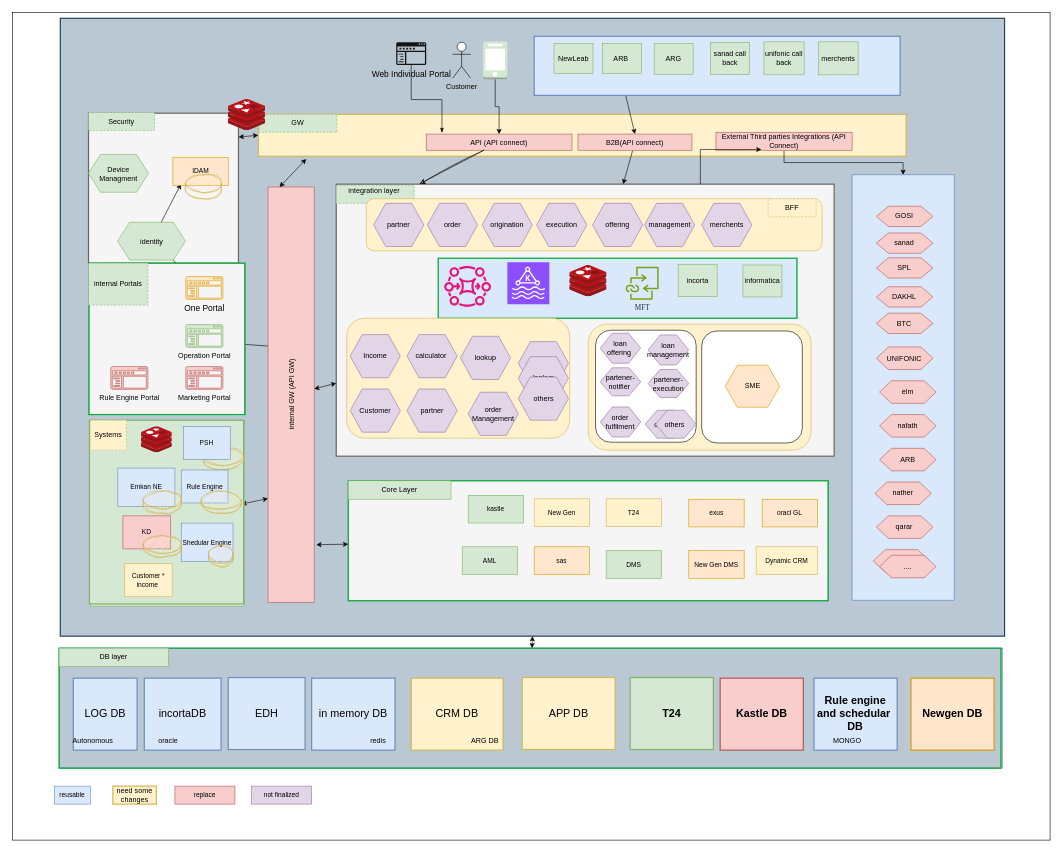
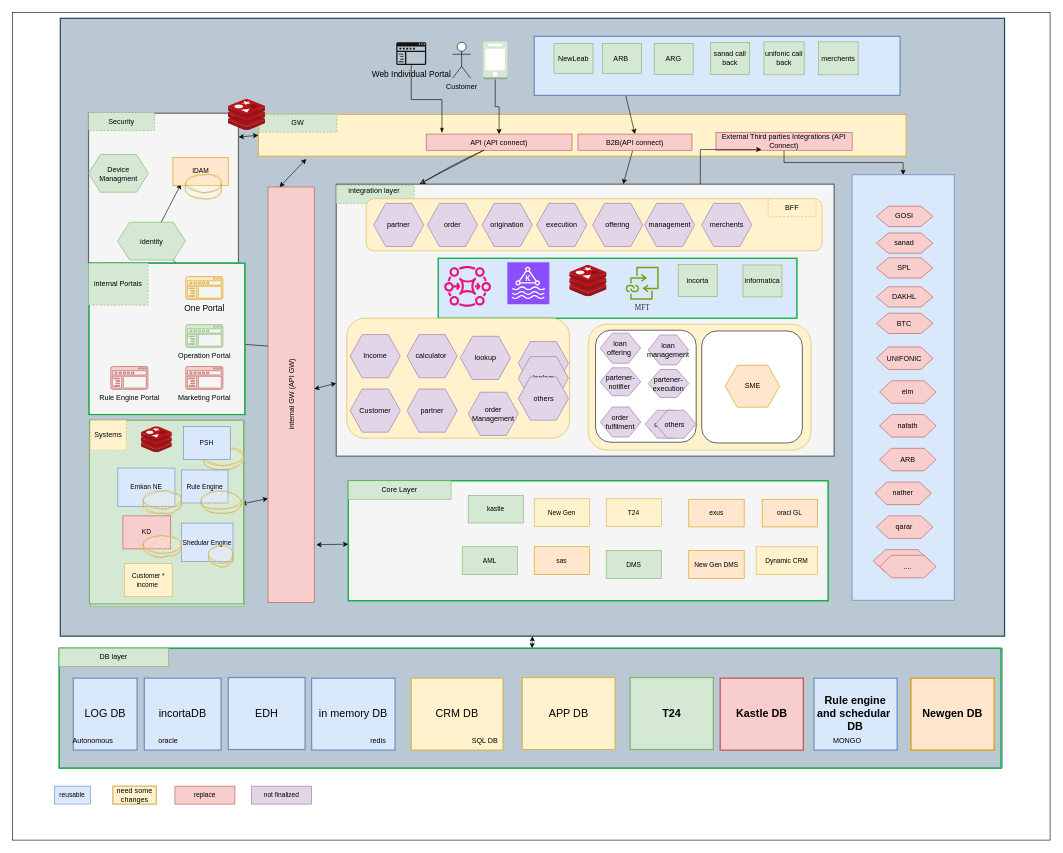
node "ARG DB": label "ARG DB" -> "SQL DB"
